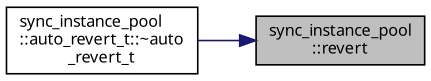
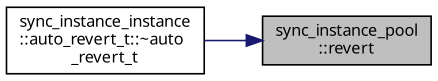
node "sync_instance_pool ::auto_revert_t::~auto _revert_t": label "sync_instance_pool ::auto_revert_t::~auto _revert_t" -> "sync_instance_instance ::auto_revert_t::~auto _revert_t"
